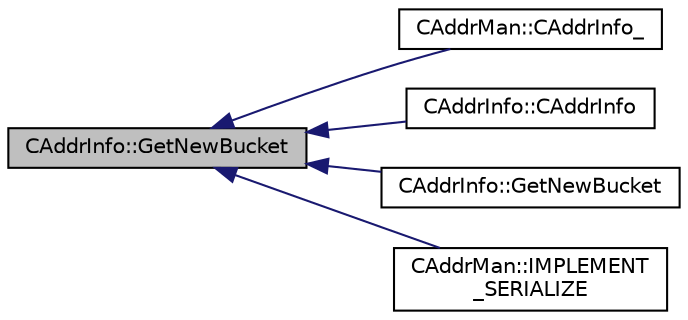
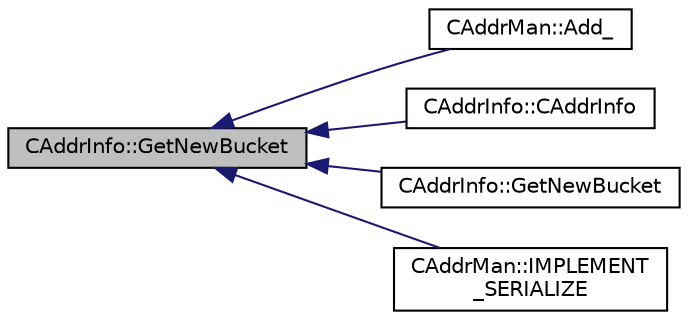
node "CAddrMan::CAddrInfo_": label "CAddrMan::CAddrInfo_" -> "CAddrMan::Add_"
